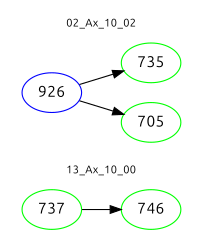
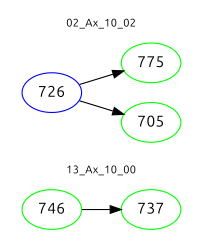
node "735": label "735" -> "775"
node "926": label "926" -> "726"
edge "737" -> "746": reversed
